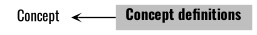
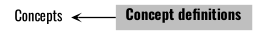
node "Concept": label "Concept" -> "Concepts"
